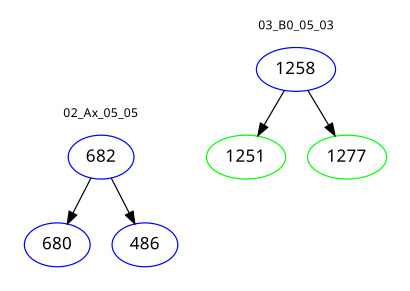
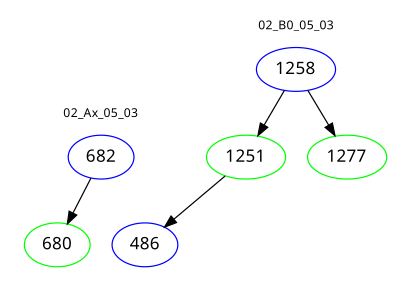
cluster "03_B0_05_03": label "03_B0_05_03" -> "02_B0_05_03"
cluster "02_Ax_05_05": label "02_Ax_05_05" -> "02_Ax_05_03"
edge "682" -> "486": now "1251" -> "486"
node "680": color blue -> green
